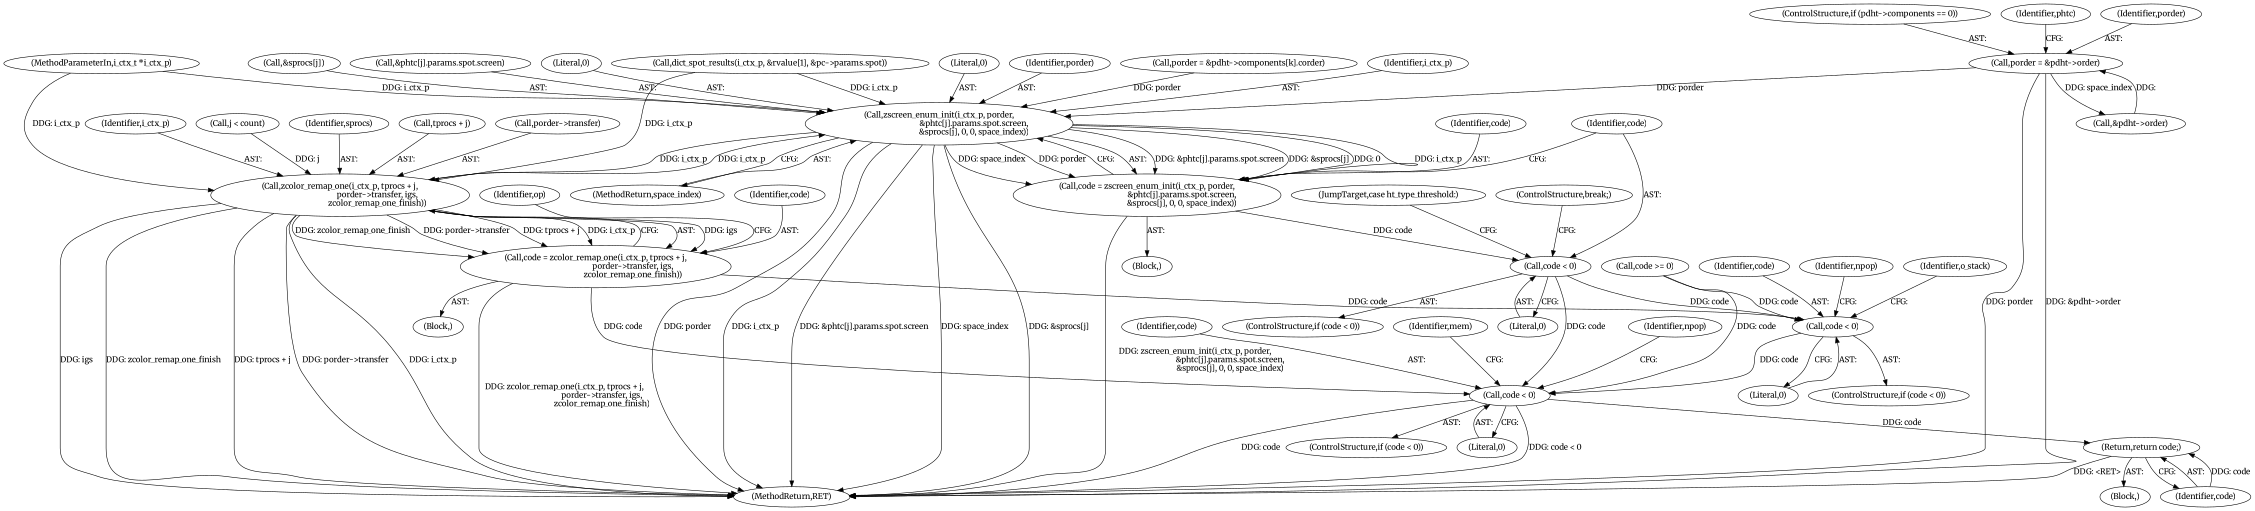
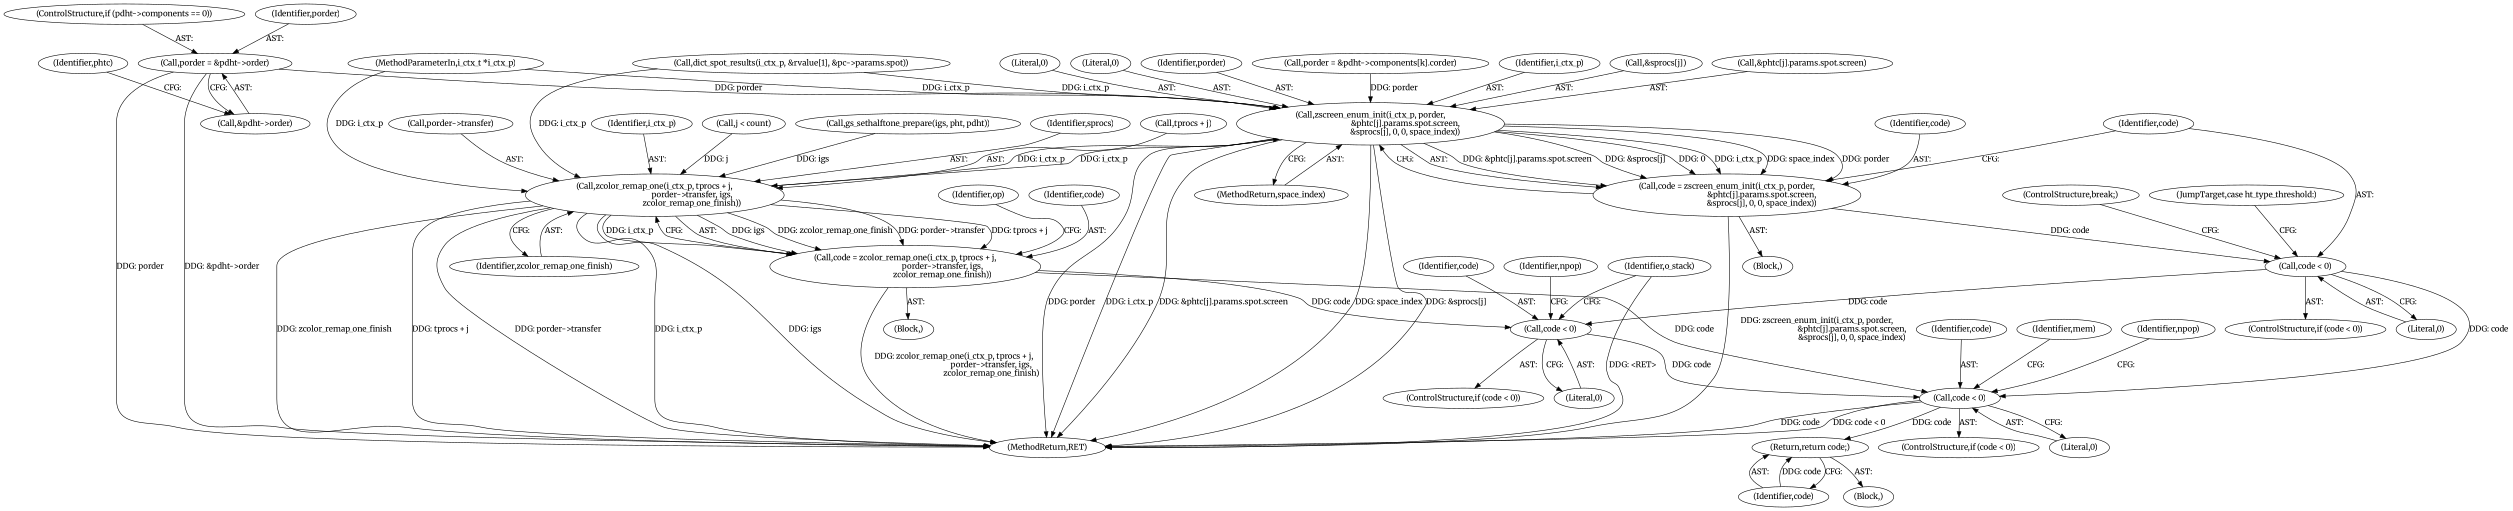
edge "(Identifier,phtc)" -> "(Call,porder = &pdht->order)": now "(Identifier,phtc)" -> "(Call,&pdht->order)"
edge "(Call,porder = &pdht->order)" -> "(Call,&pdht->order)": label "DDG: space_index" -> "CFG: "
edge "(Call,&pdht->order)" -> "(Call,porder = &pdht->order)": label "DDG: " -> "AST: "
node "(Call,gs_sethalftone_prepare(igs, pht, pdht))": added
node "(Identifier,zcolor_remap_one_finish)": added
node "(Call,code >= 0)": removed
edge "(Return,return code;)" -> "(MethodReturn,RET)": now "(Identifier,o_stack)" -> "(MethodReturn,RET)"
